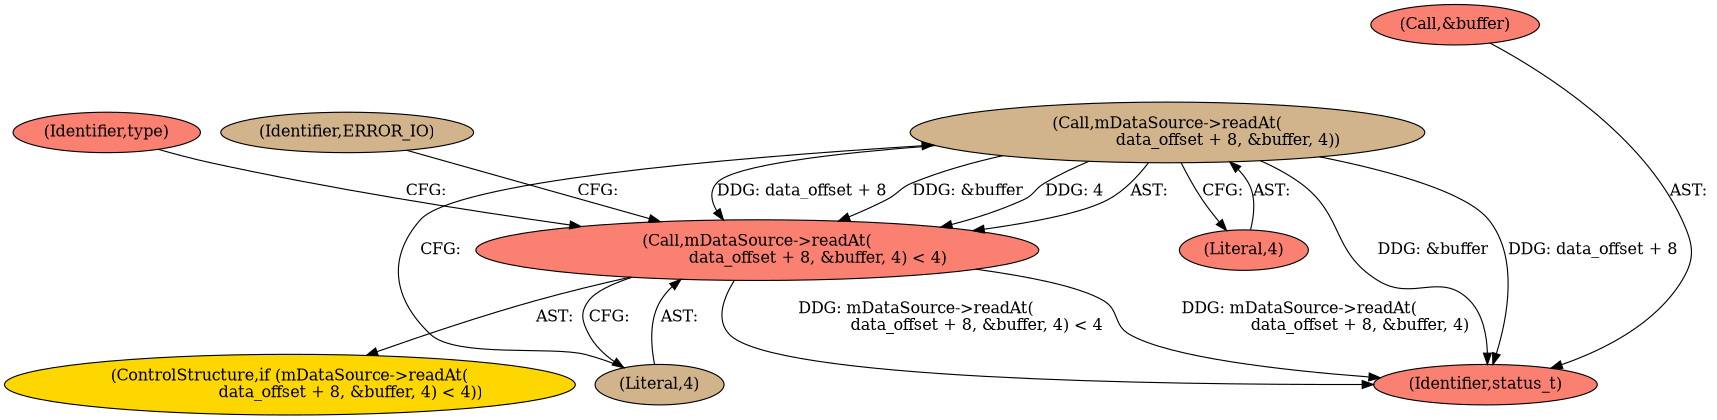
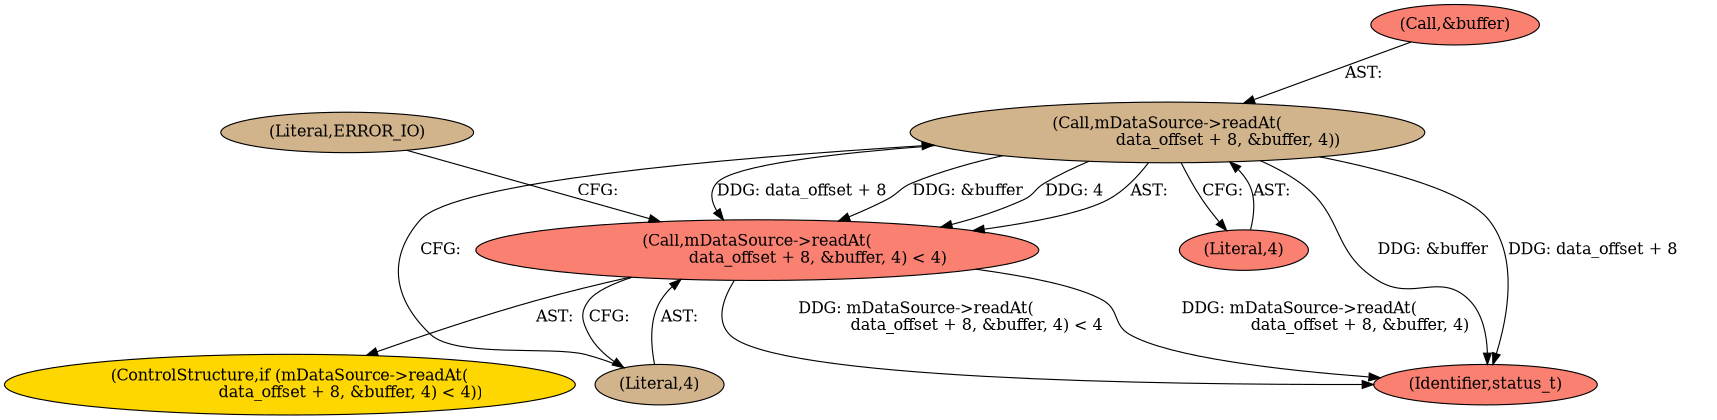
node "(Identifier,type)": removed
node "(Identifier,ERROR_IO)": label "(Identifier,ERROR_IO)" -> "(Literal,ERROR_IO)"
edge "(Call,&buffer)" -> "(Identifier,status_t)": now "(Call,&buffer)" -> "(Call,mDataSource->readAt( data_offset + 8, &buffer, 4))"
